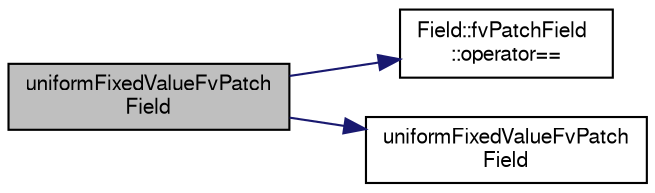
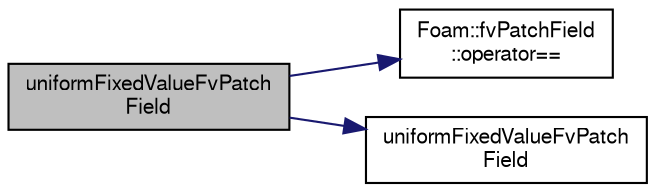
node "Field::fvPatchField ::operator==": label "Field::fvPatchField ::operator==" -> "Foam::fvPatchField ::operator=="
